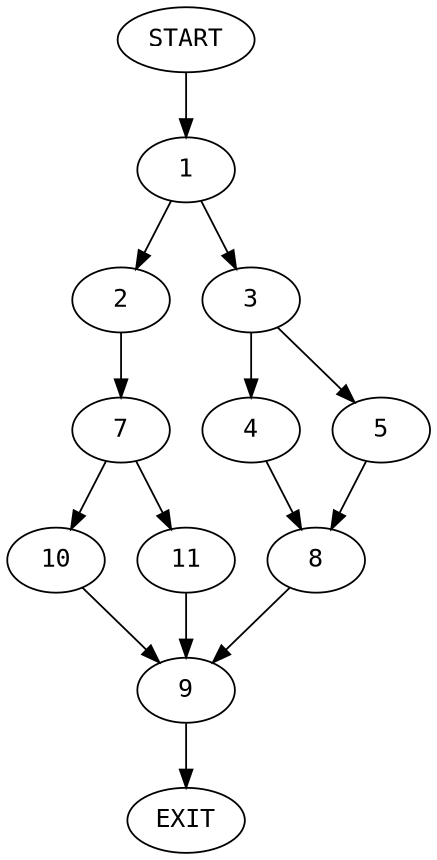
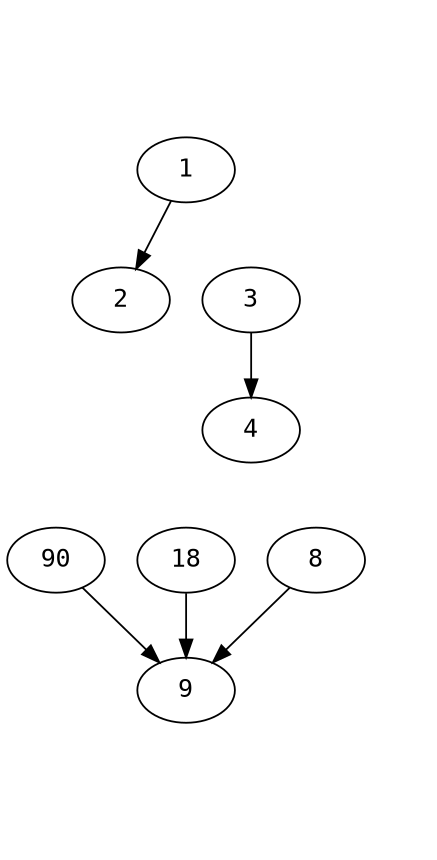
node "START": removed
edge "1" -> "3": removed
node "7": removed
node "5": removed
edge "4" -> "8": removed
node "10": label "10" -> "90"
node "11": label "11" -> "18"
node "EXIT": removed
